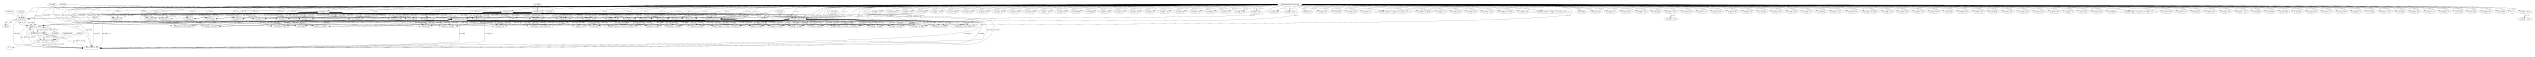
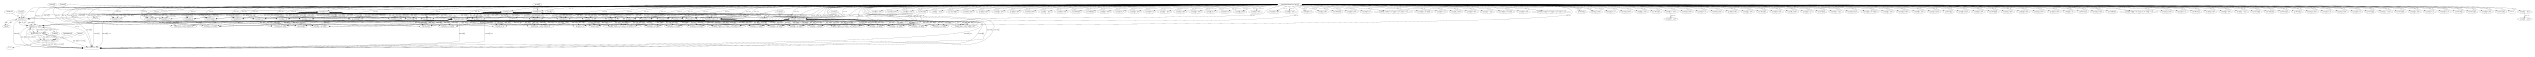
edge "(MethodParameterIn,const ut8 *buf)" -> "(Call,buf[2] << 24)": added, label "DDG: buf"
